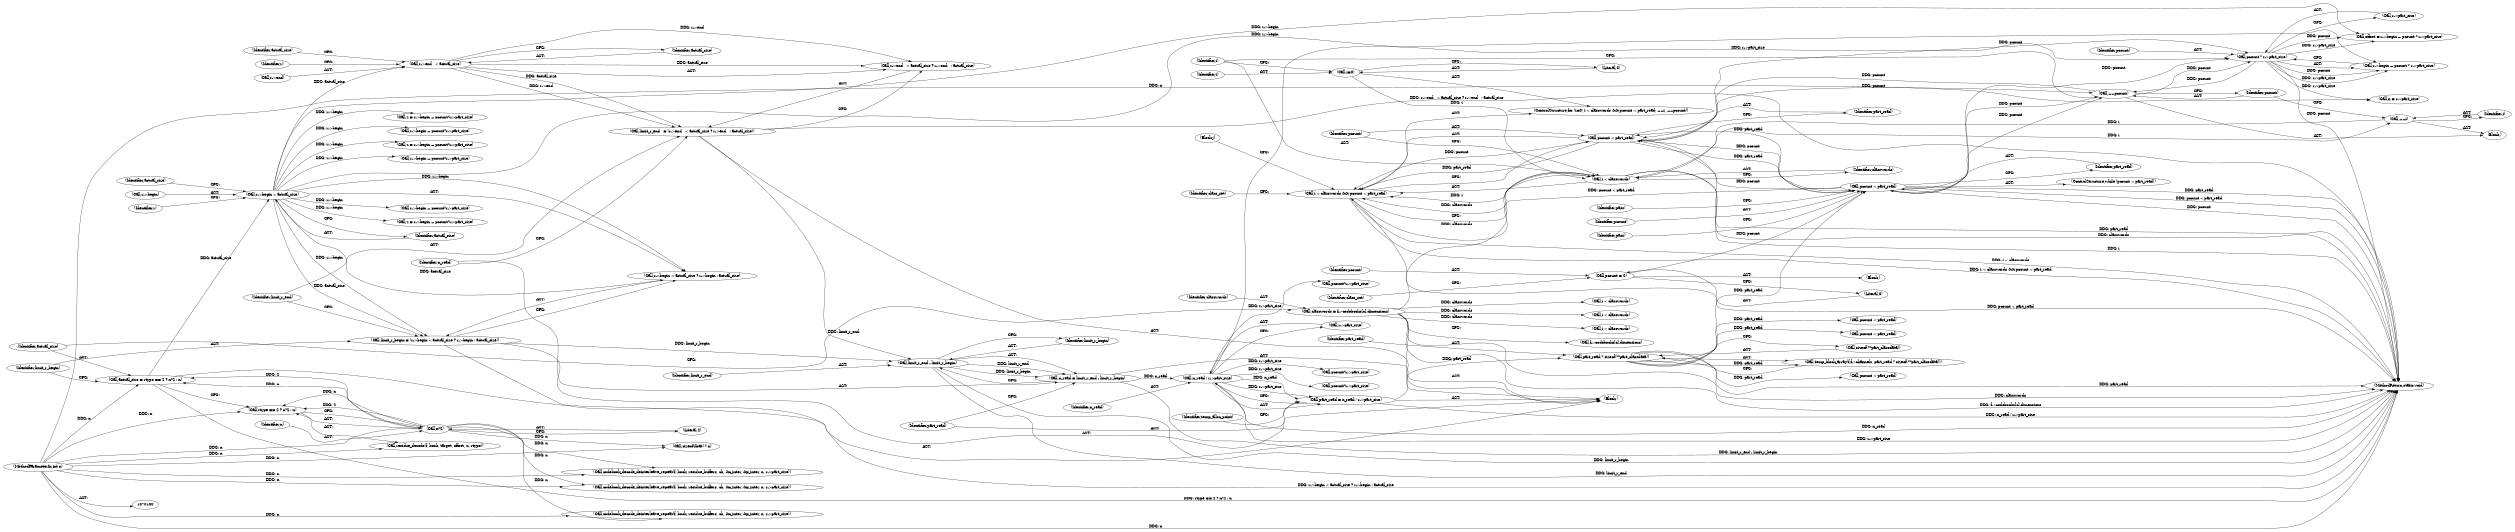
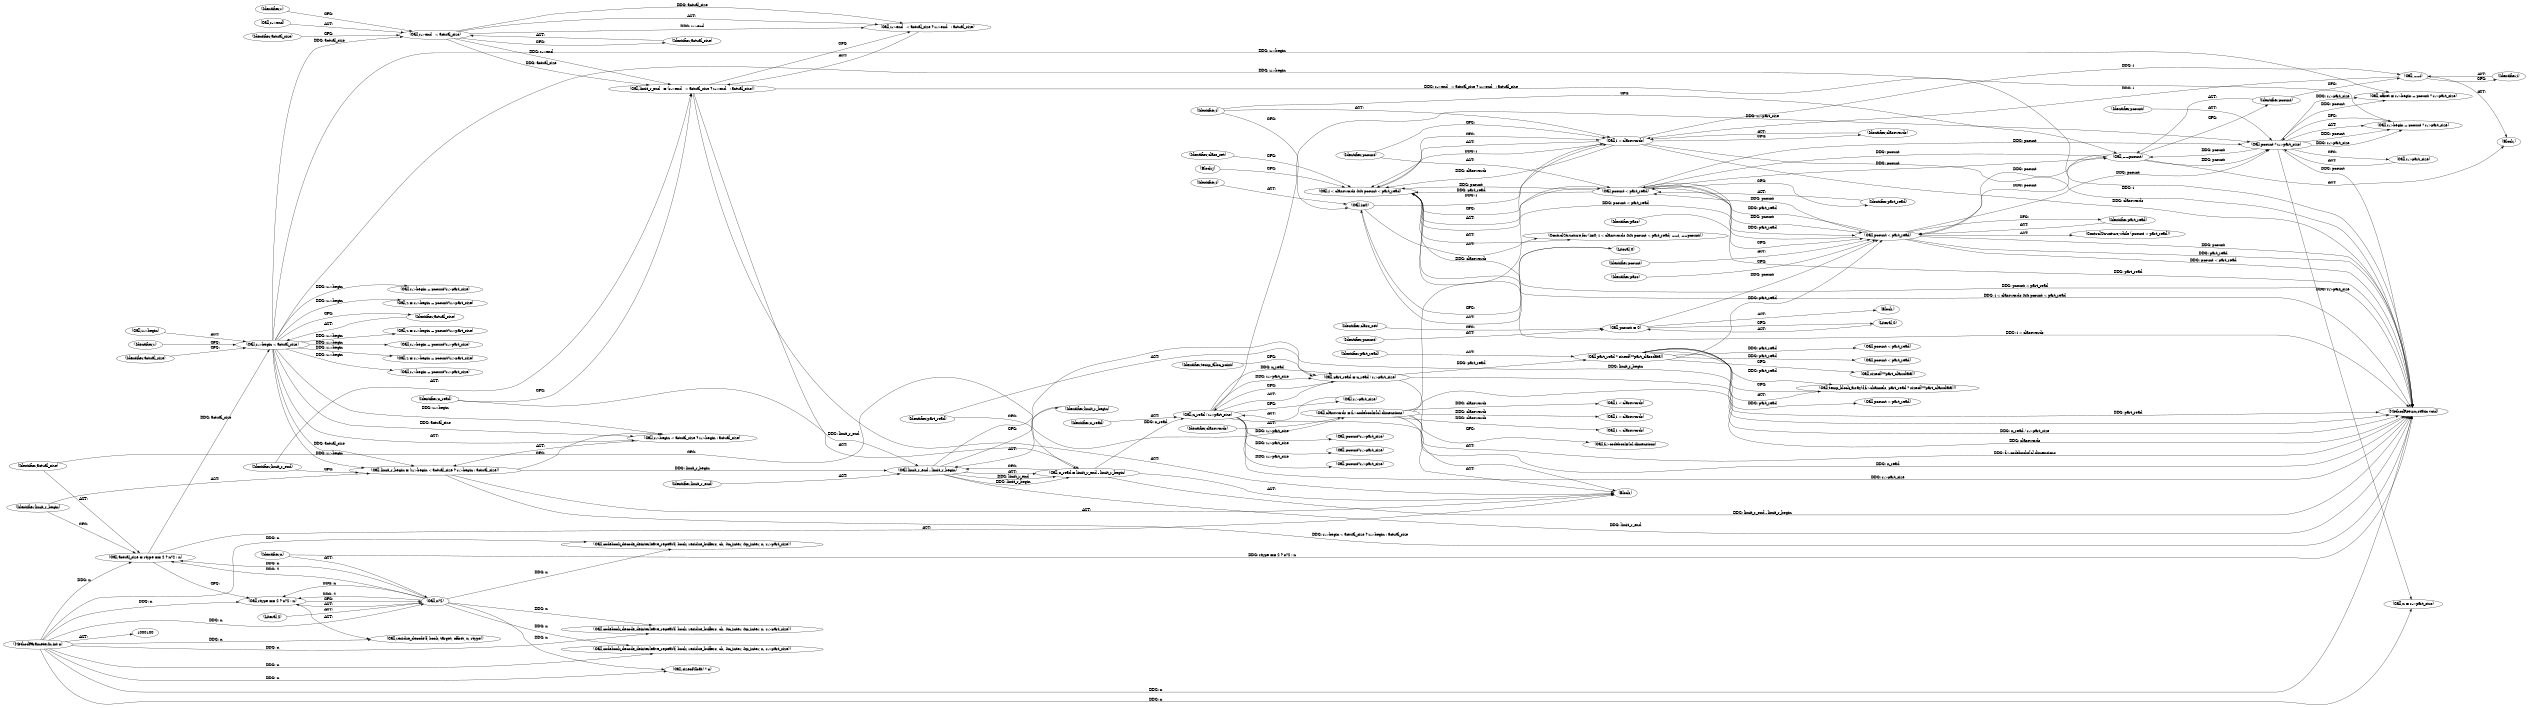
edge "(Call,sizeof(**part_classdata))" -> "(Call,part_read * sizeof(**part_classdata))": removed, label "AST:"
edge "(Call,n*2)" -> "(Literal,2)": removed, label "CFG:"
edge "(Call,actual_size = rtype == 2 ? n*2 : n)" -> "(MethodReturn,static void)": now "(Identifier,n)" -> "(MethodReturn,static void)"
node "1070100": label "1070100" -> "1000100"
